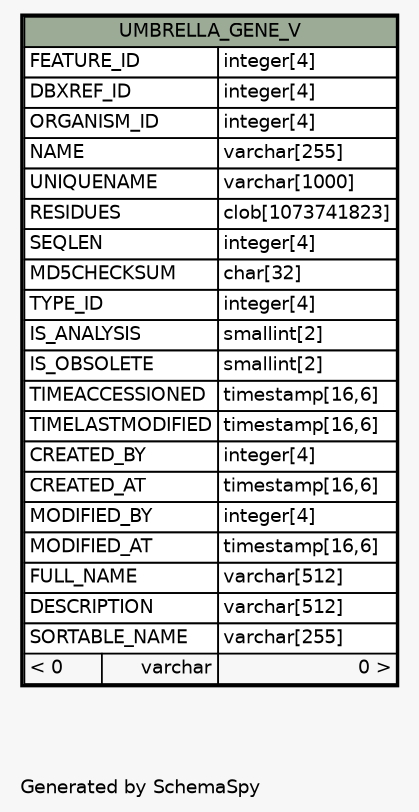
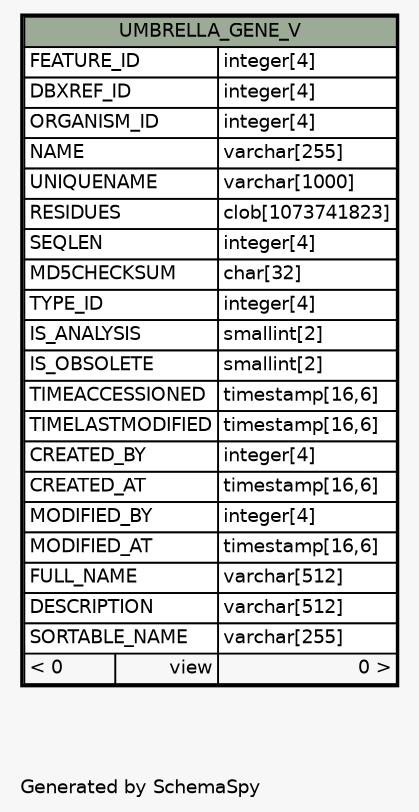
node "UMBRELLA_GENE_V": text "varchar" -> "view"
